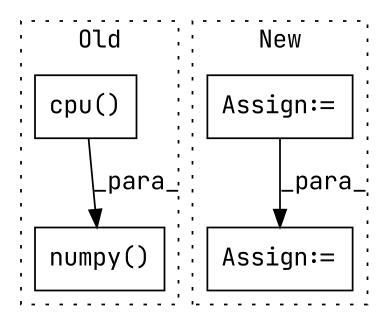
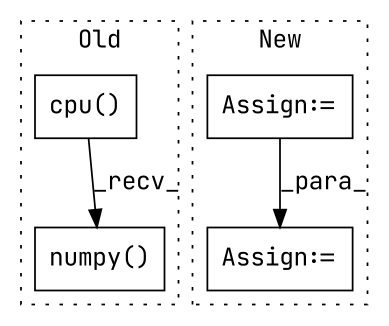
edge "cpu()" -> "numpy()": label "_para_" -> "_recv_"
